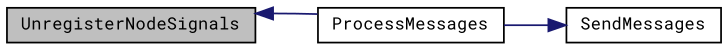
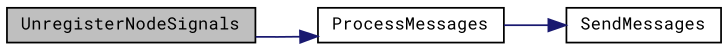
edge "ProcessMessages" -> "UnregisterNodeSignals": reversed
